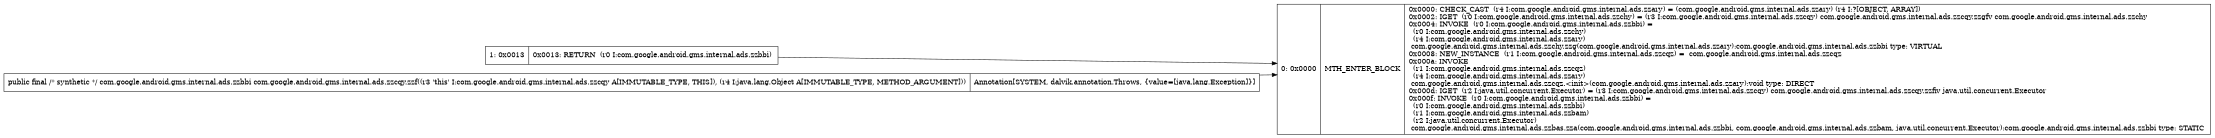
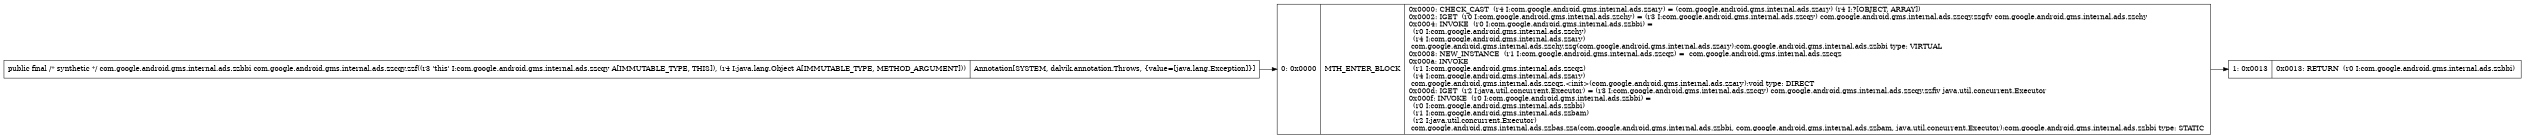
edge "1: 0x0013" -> "0: 0x0000": reversed
